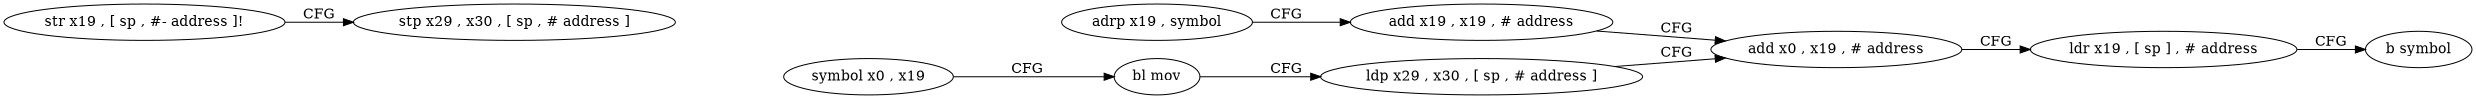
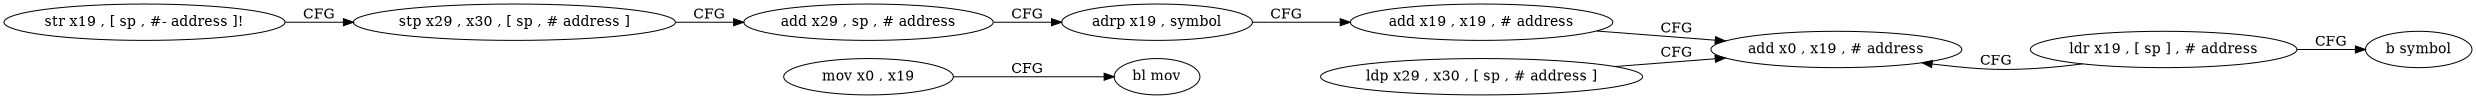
node "add x29 , sp , # address": added
edge "add x0 , x19 , # address" -> "ldr x19 , [ sp ] , # address": reversed
node "symbol x0 , x19": label "symbol x0 , x19" -> "mov x0 , x19"
edge "bl mov" -> "ldp x29 , x30 , [ sp , # address ]": removed, label "CFG"
